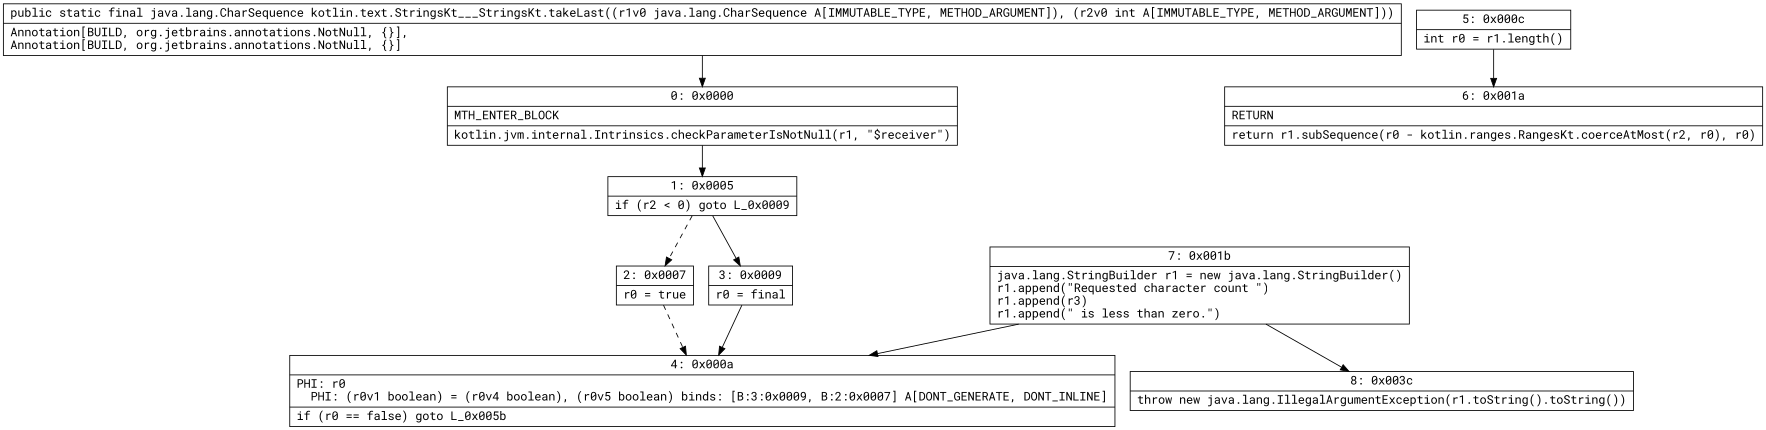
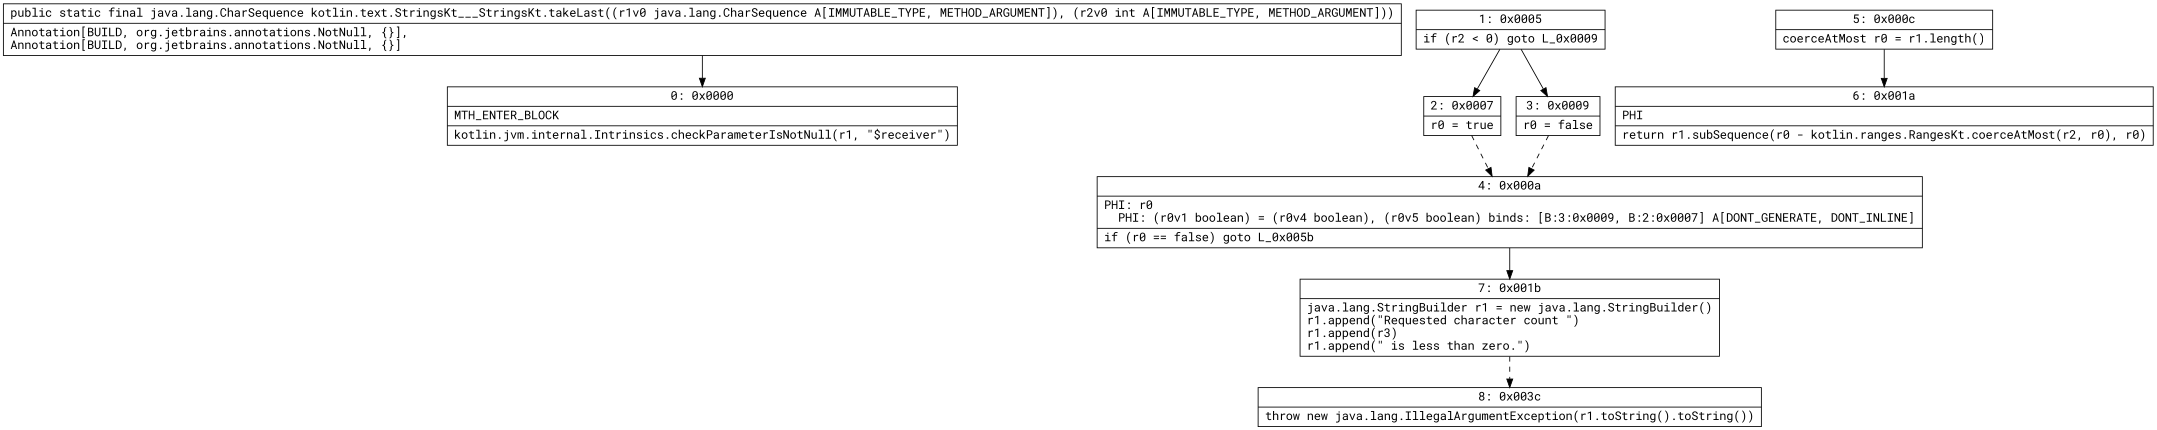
node "5: 0x000c": text "int r0 = r1.length()" -> "coerceAtMost r0 = r1.length()"
node "6: 0x001a": text "RETURN" -> "PHI"
edge "0: 0x0000" -> "1: 0x0005": removed
edge "1: 0x0005" -> "2: 0x0007": style dashed -> solid
node "3: 0x0009": text "r0 = final" -> "r0 = false"
edge "3: 0x0009" -> "4: 0x000a": style solid -> dashed
edge "7: 0x001b" -> "4: 0x000a": reversed
edge "7: 0x001b" -> "8: 0x003c": style solid -> dashed
